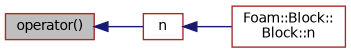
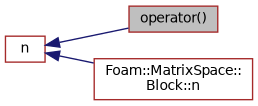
edge "n" -> "operator()": reversed
node "Foam::Block:: Block::n": label "Foam::Block:: Block::n" -> "Foam::MatrixSpace:: Block::n"
